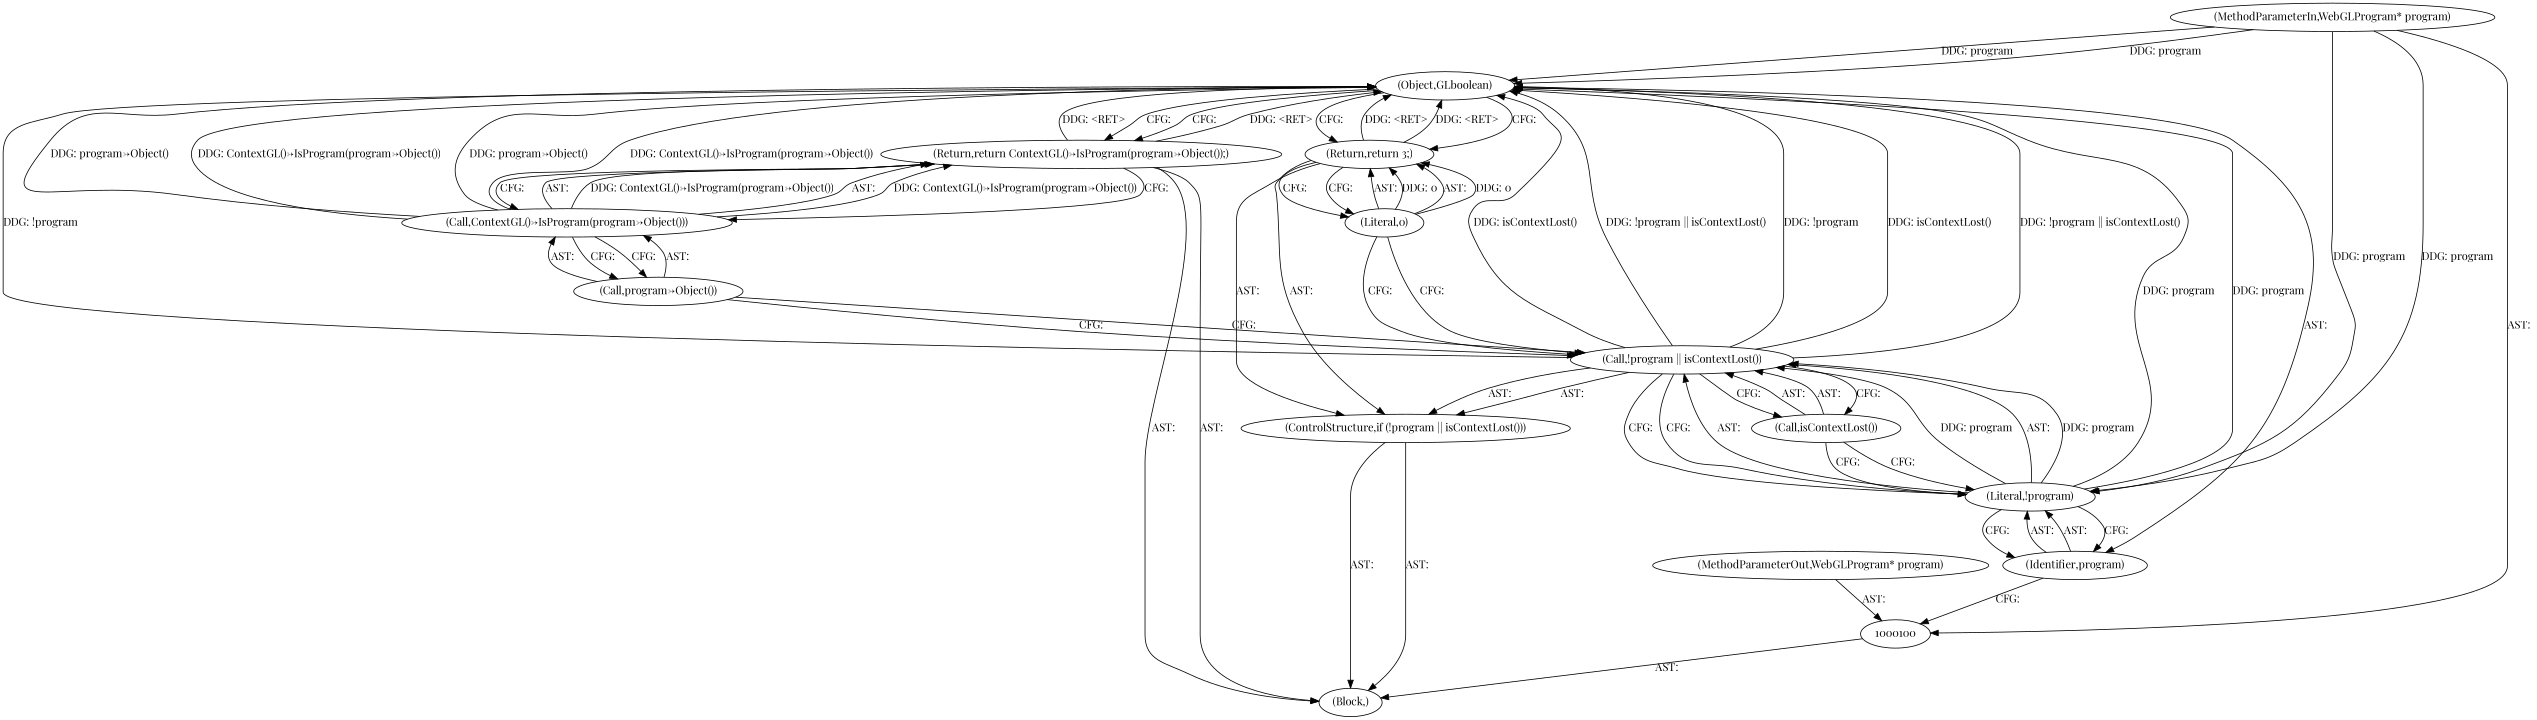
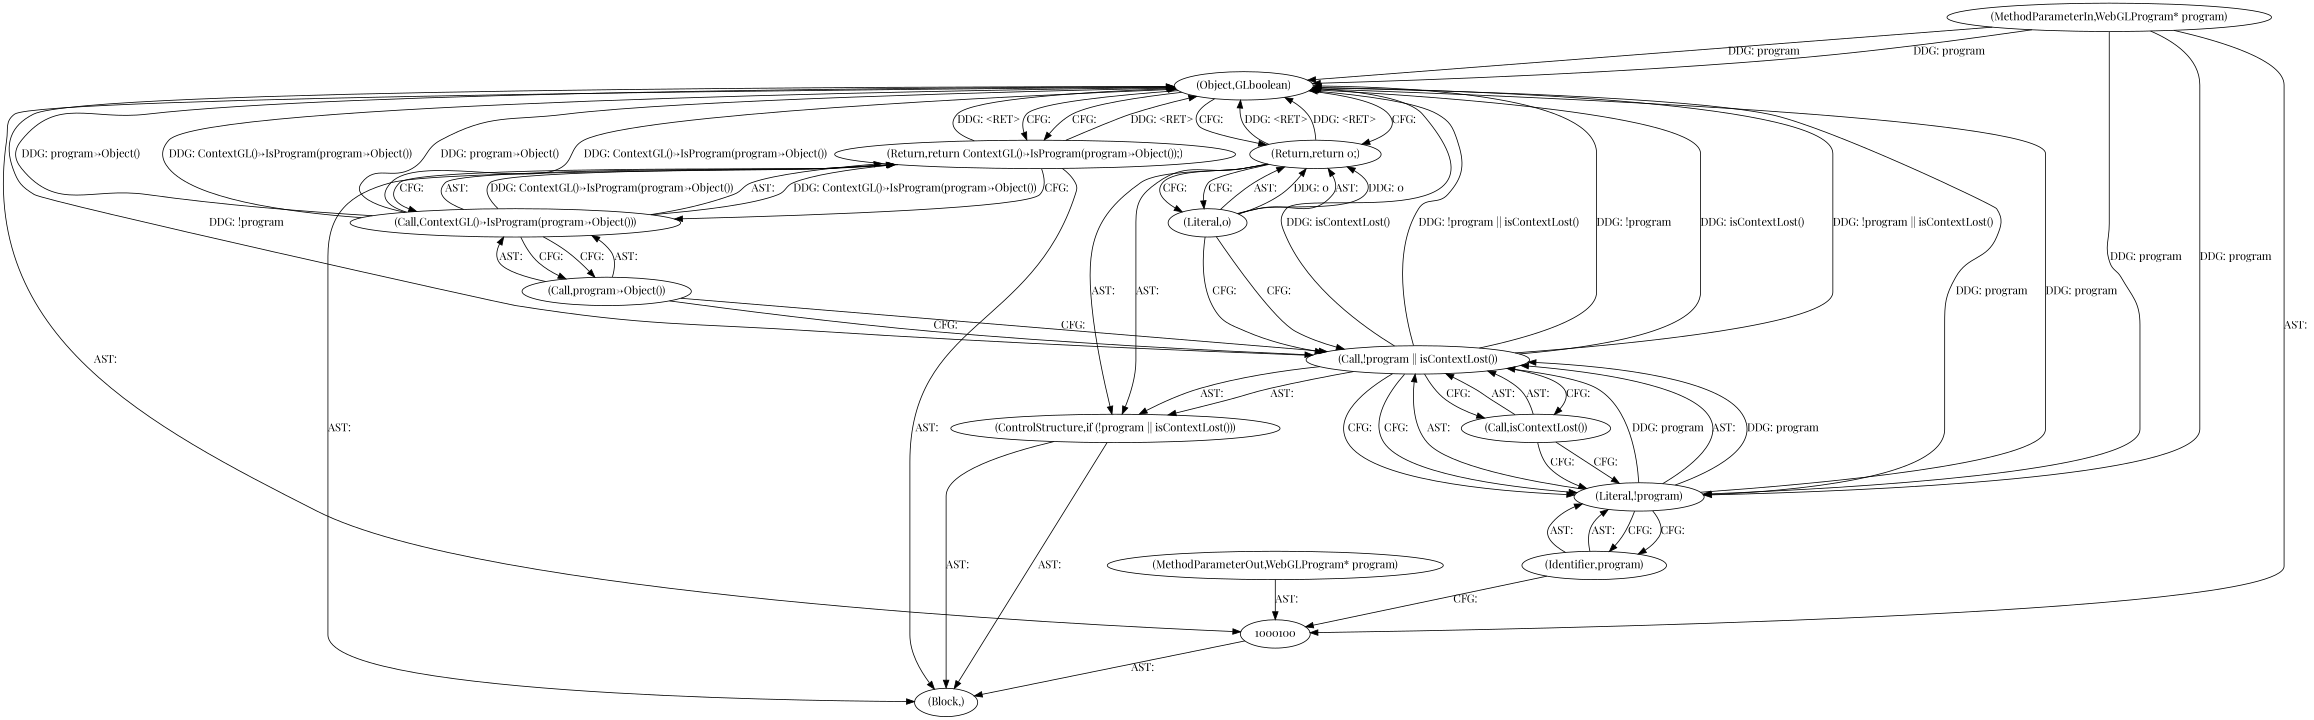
edge "(Object,GLboolean)" -> "(Identifier,program)": now "(Object,GLboolean)" -> "1000100"
node "(Return,return 3;)": label "(Return,return 3;)" -> "(Return,return 0;)"
